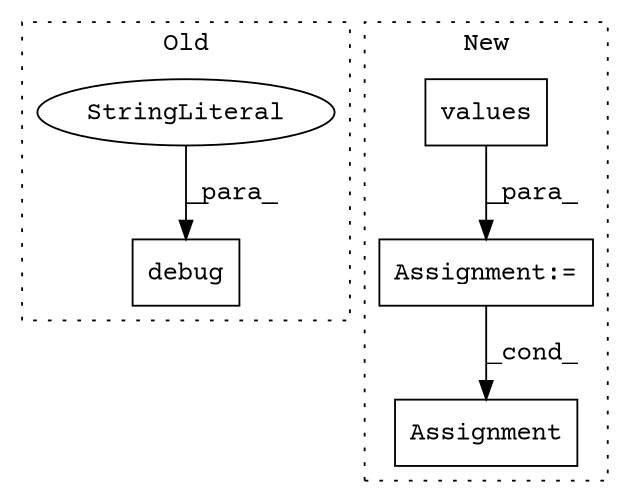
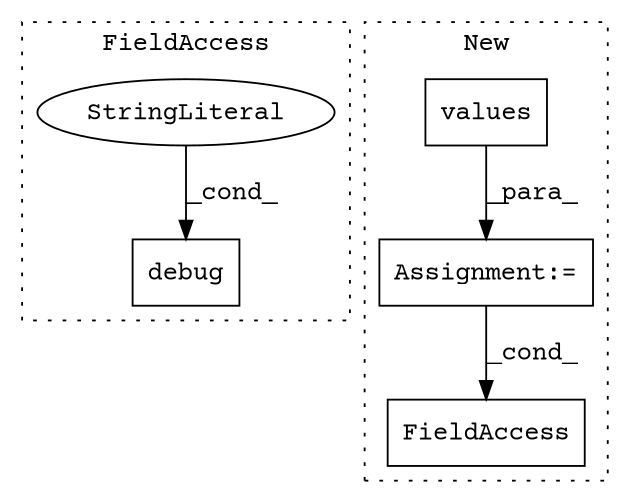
cluster "Old": label "Old" -> "FieldAccess"
edge "StringLiteral" -> "debug": label "_para_" -> "_cond_"
node "Assignment": label "Assignment" -> "FieldAccess"
